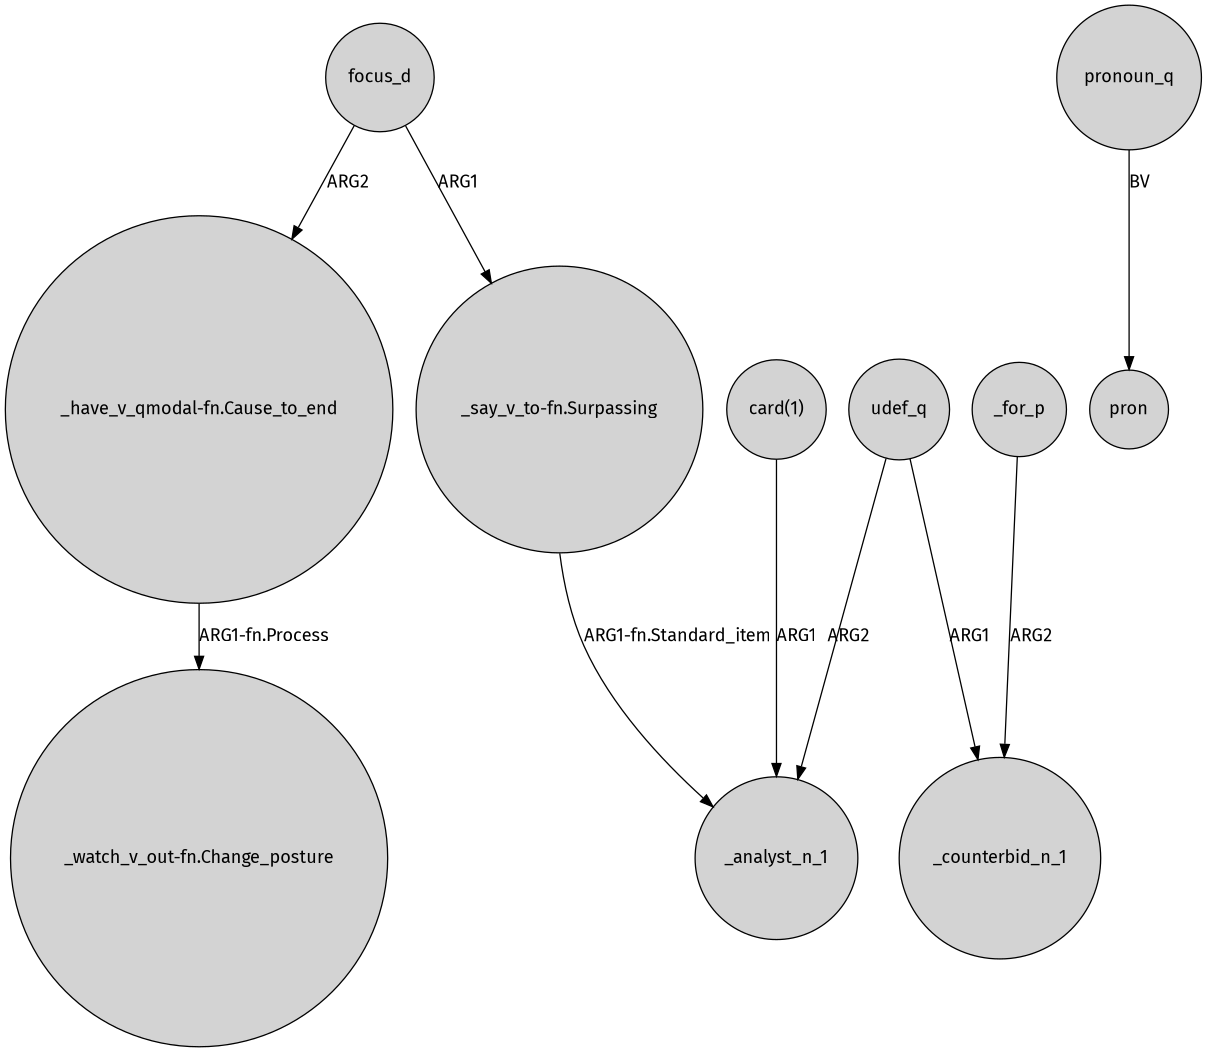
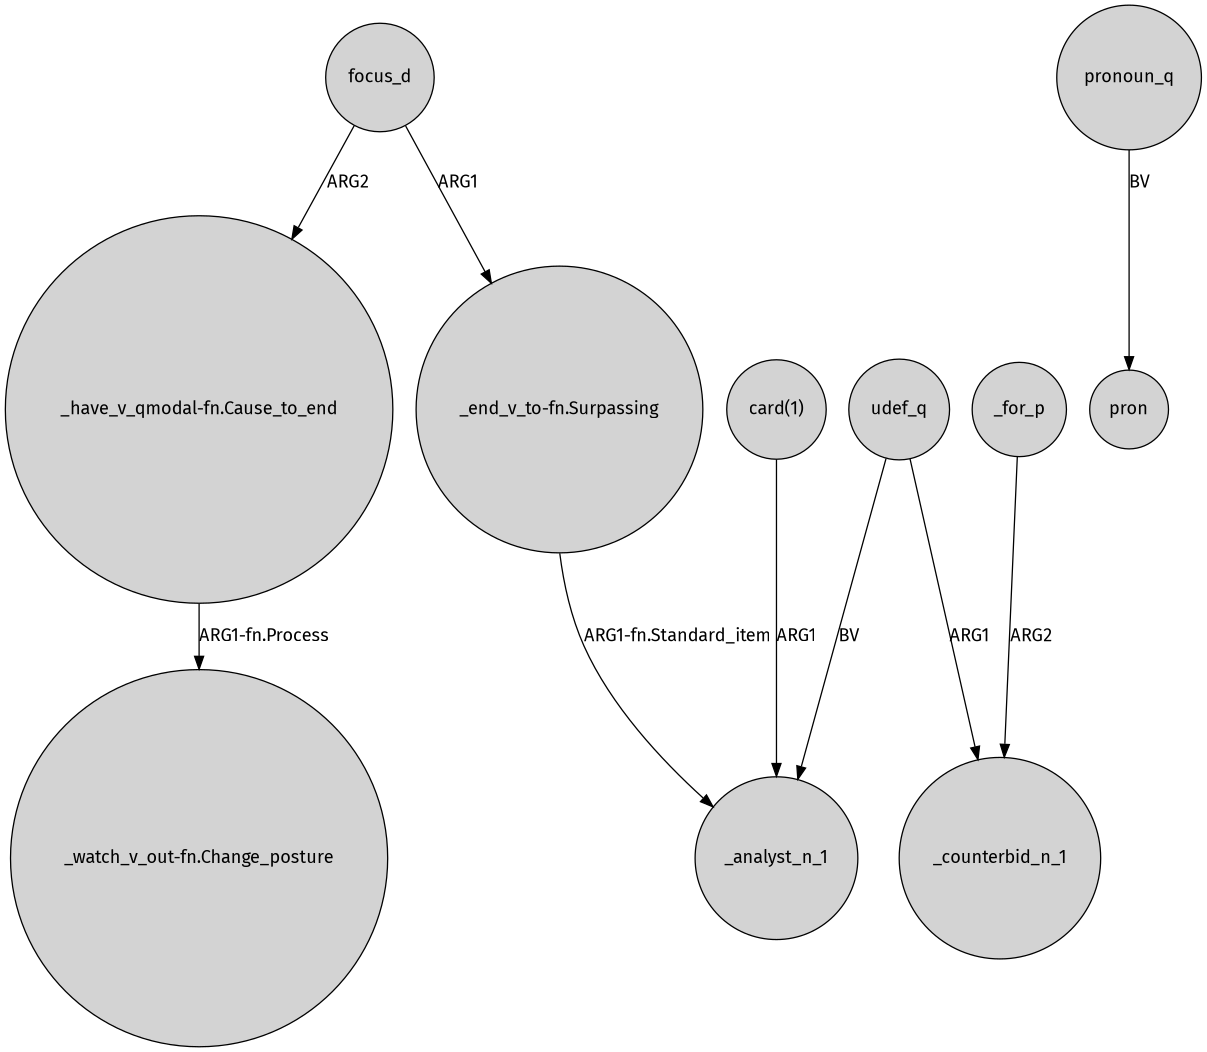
node "_say_v_to-fn.Surpassing": label "_say_v_to-fn.Surpassing" -> "_end_v_to-fn.Surpassing"
edge "udef_q" -> "_analyst_n_1": label "ARG2" -> "BV"
